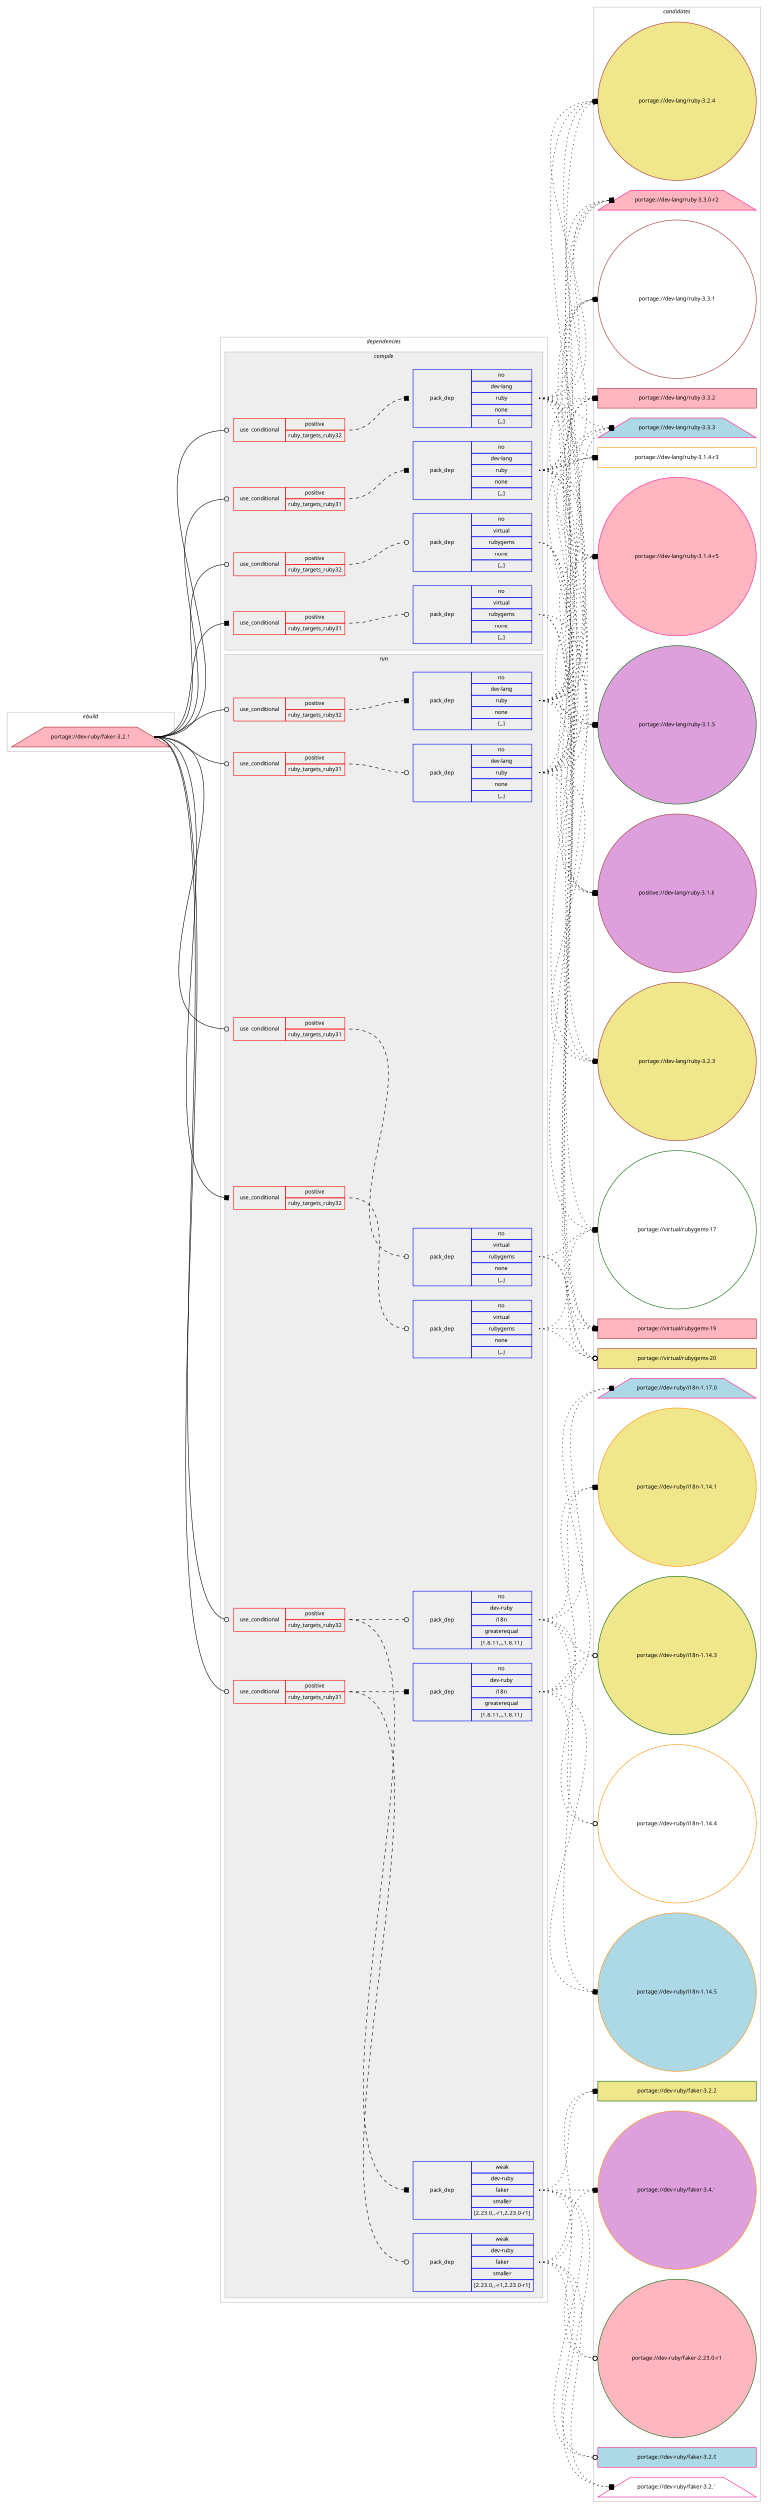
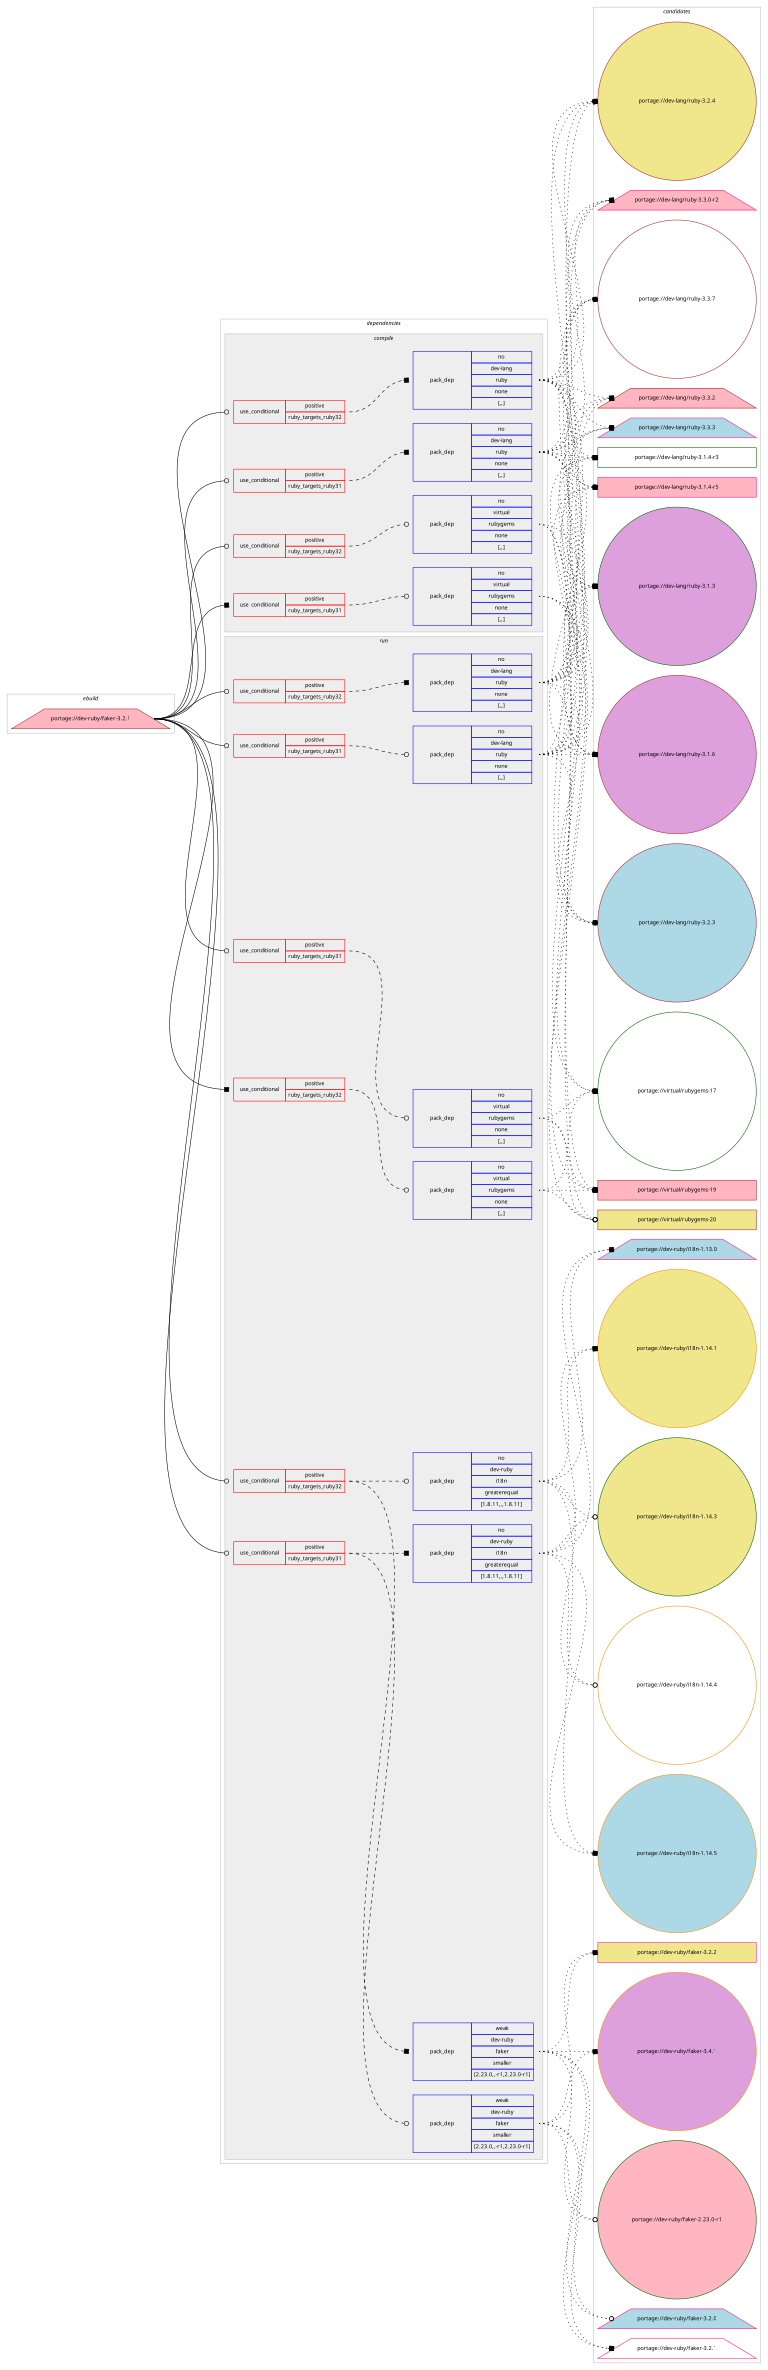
node "portage://dev-lang/ruby-3.3.1": label "portage://dev-lang/ruby-3.3.1" -> "portage://dev-lang/ruby-3.3.7"
node "portage://dev-lang/ruby-3.3.2": shape box -> trapezium
node "portage://dev-lang/ruby-3.1.4-r3": color darkorange -> darkgreen
node "portage://dev-lang/ruby-3.1.4-r5": shape circle -> box
node "portage://dev-lang/ruby-3.1.5": label "portage://dev-lang/ruby-3.1.5" -> "portage://dev-lang/ruby-3.1.3"
node "positive://dev-lang/ruby-3.1.6": label "positive://dev-lang/ruby-3.1.6" -> "portage://dev-lang/ruby-3.1.6"
node "portage://dev-lang/ruby-3.2.3": fillcolor khaki -> lightblue
node "portage://dev-ruby/i18n-1.17.0": label "portage://dev-ruby/i18n-1.17.0" -> "portage://dev-ruby/i18n-1.13.0"
node "portage://dev-ruby/faker-3.2.2": color darkgreen -> deeppink
node "portage://dev-ruby/faker-3.2.0": shape box -> trapezium
